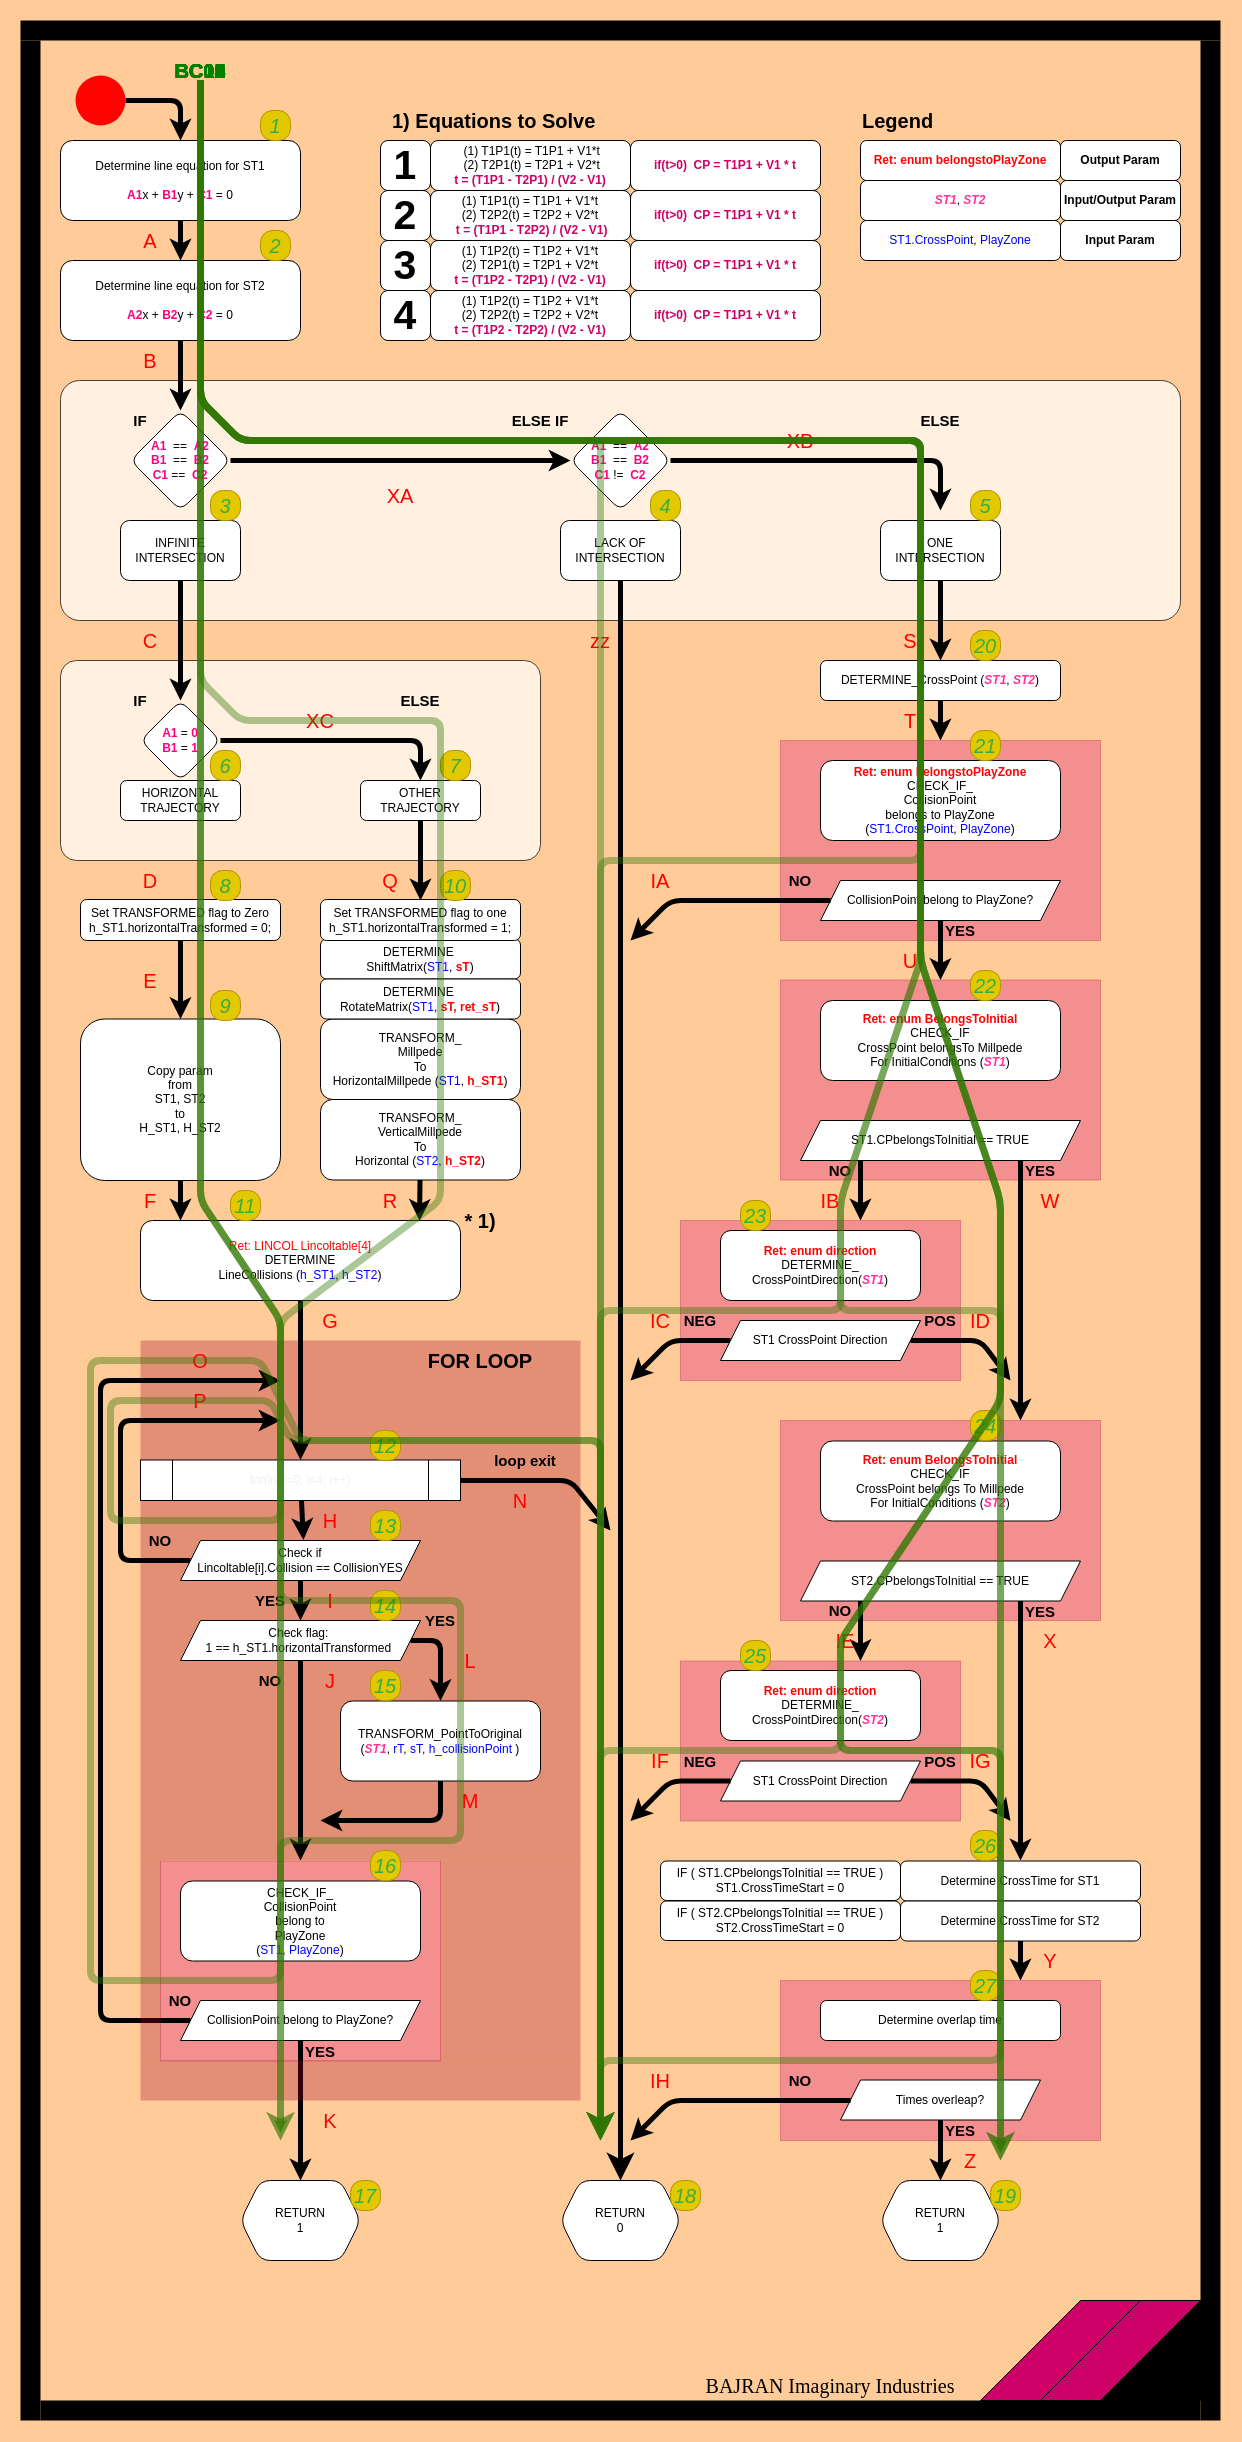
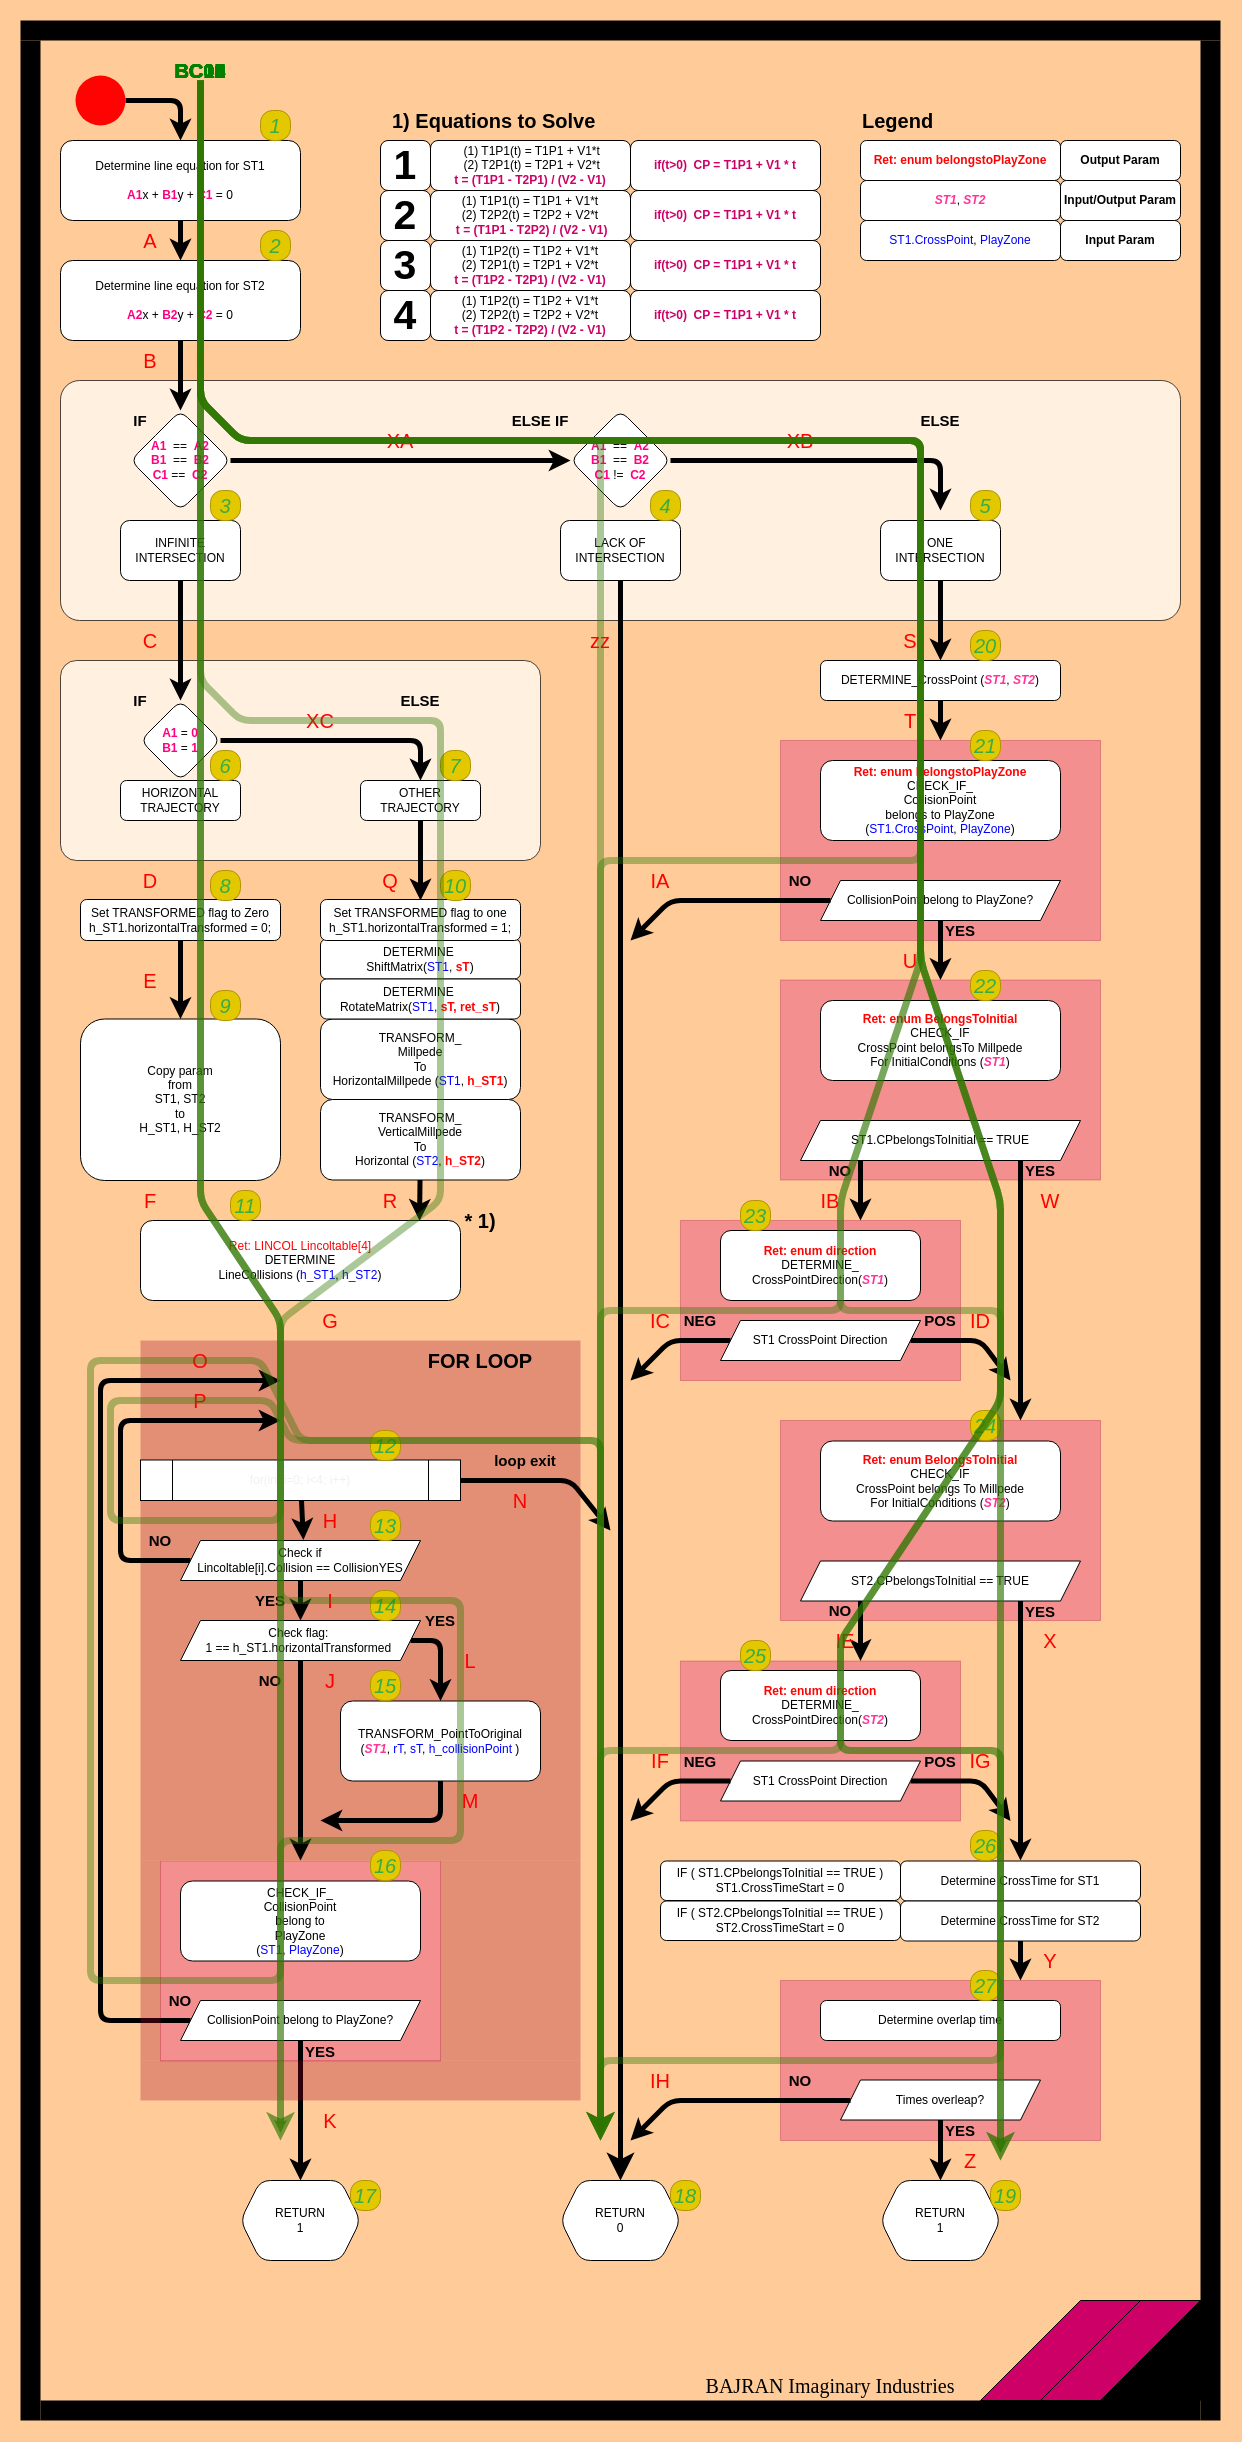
node "XA": moved (401, 496) -> (401, 441)
edge "Copy param from ST1, ST2 to H_ST1, H_ST2" -> "Ret: LINCOL Lincoltable[4] DETERMINE LineCollisions (h_ST1, h_ST2)": removed
edge "Ret: LINCOL Lincoltable[4] DETERMINE LineCollisions (h_ST1, h_ST2)" -> "for(int i=0; i<4; i++)": removed
